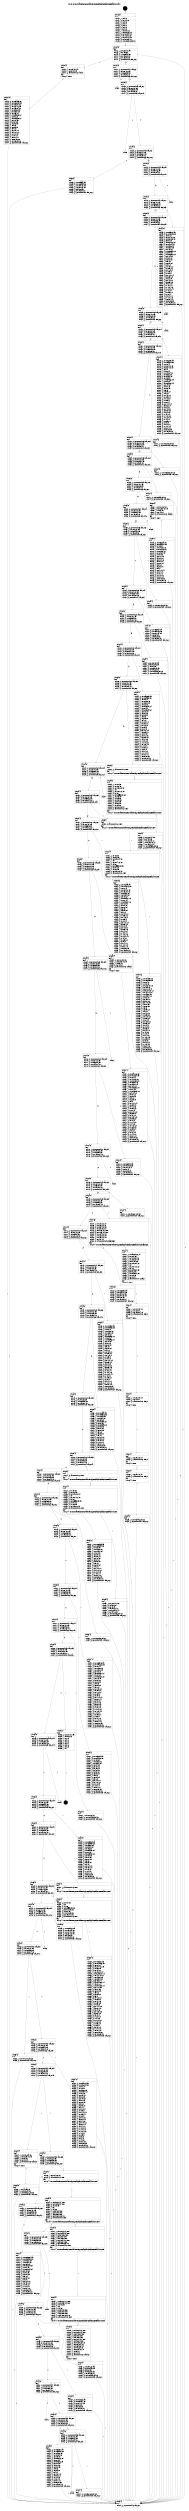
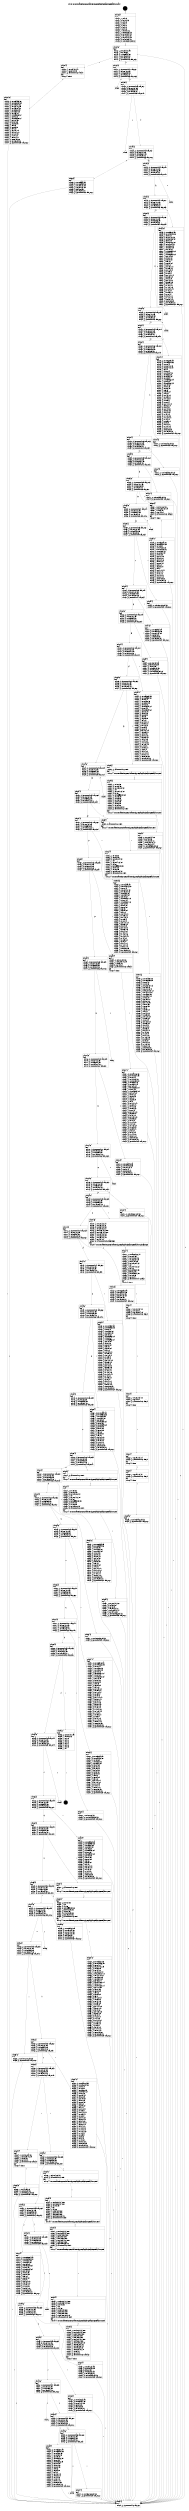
edge "0x401c4a [49]" -> "0x4019c2 [28]": now "0x4019a6 [28]" -> "0x4019c2 [28]"
